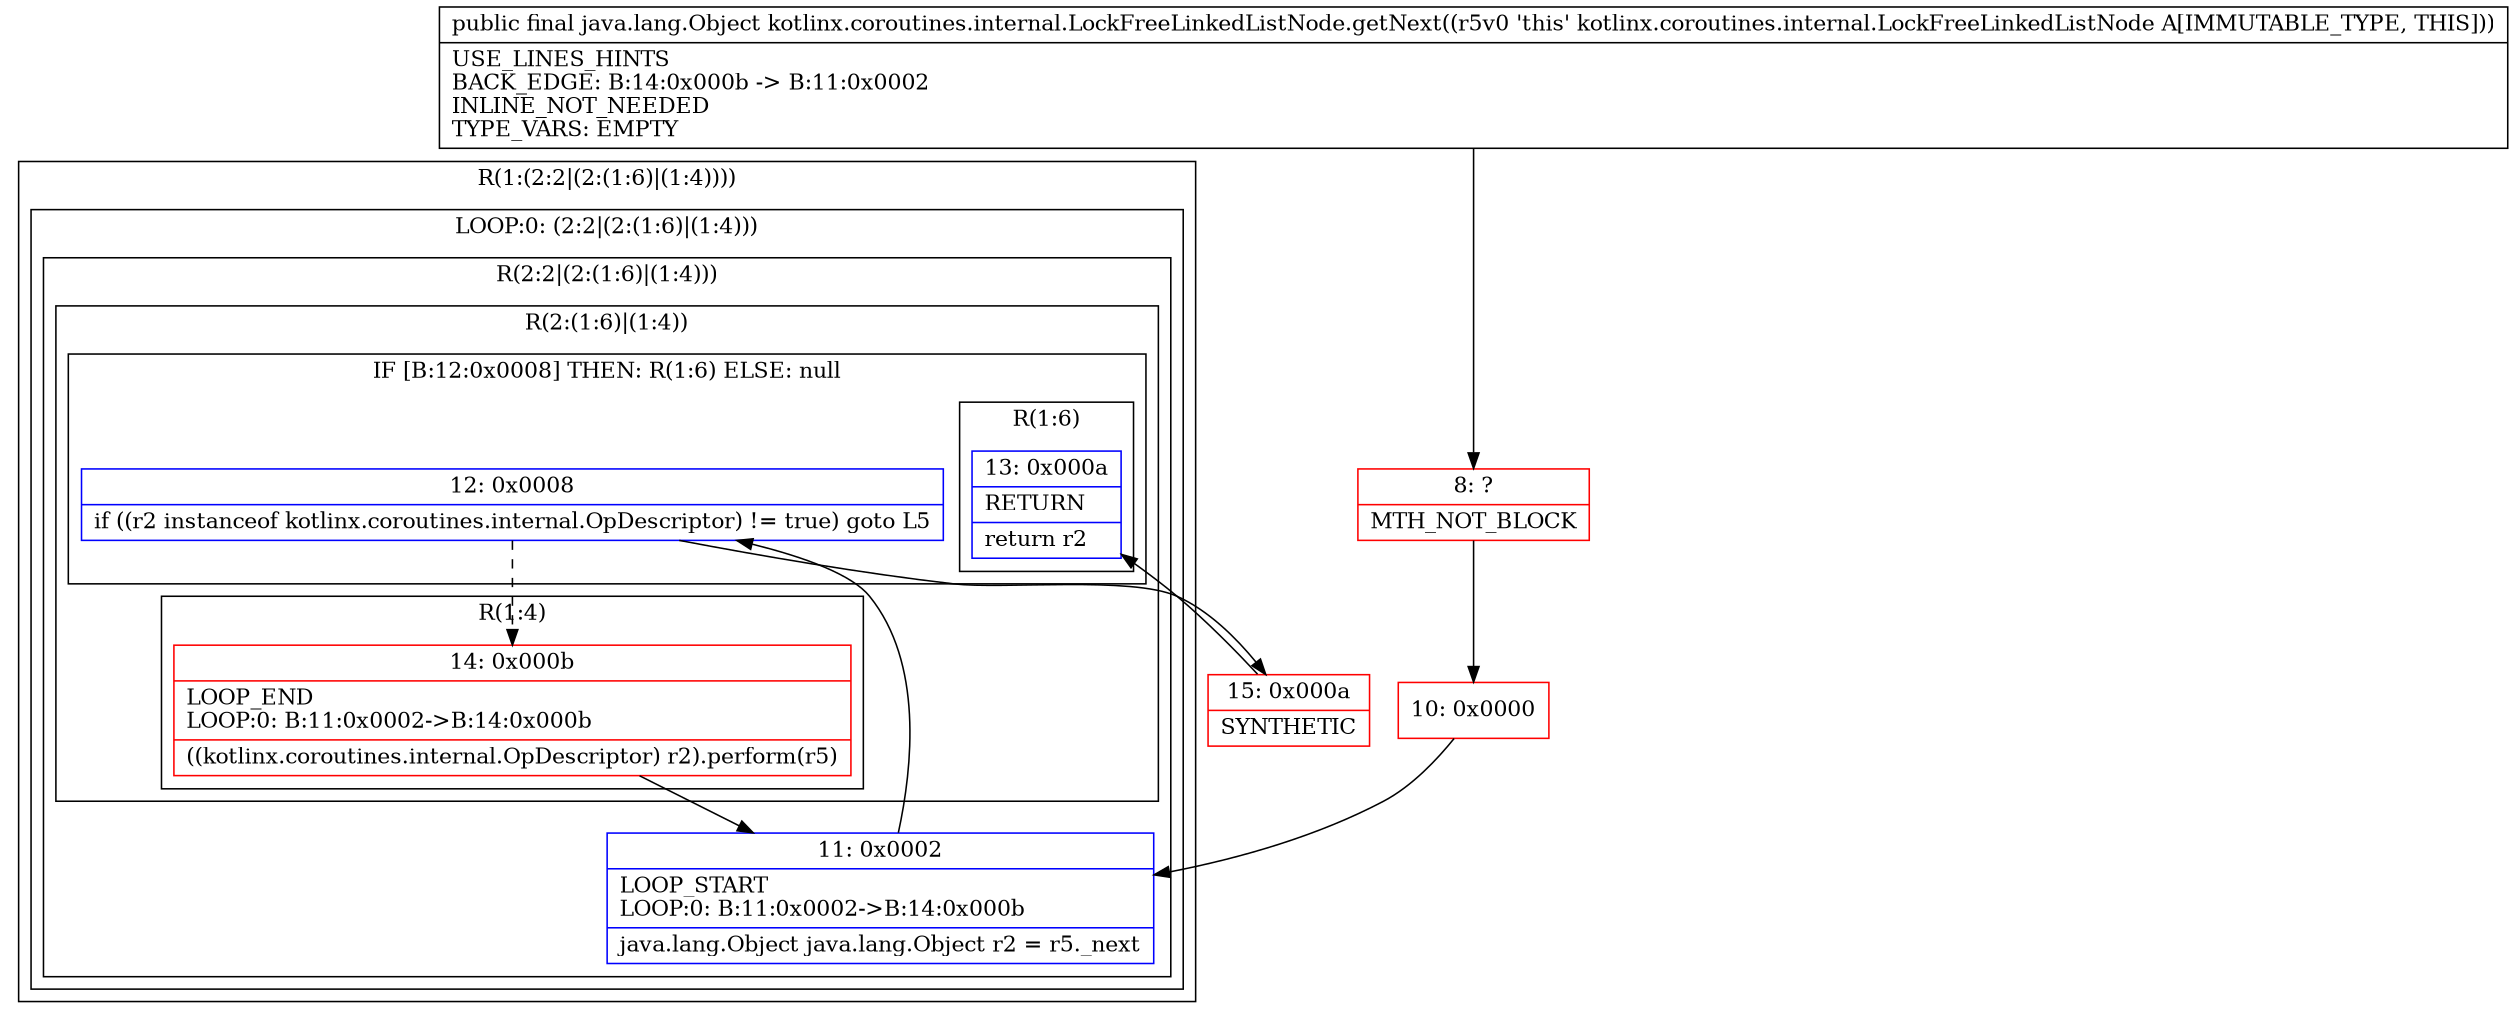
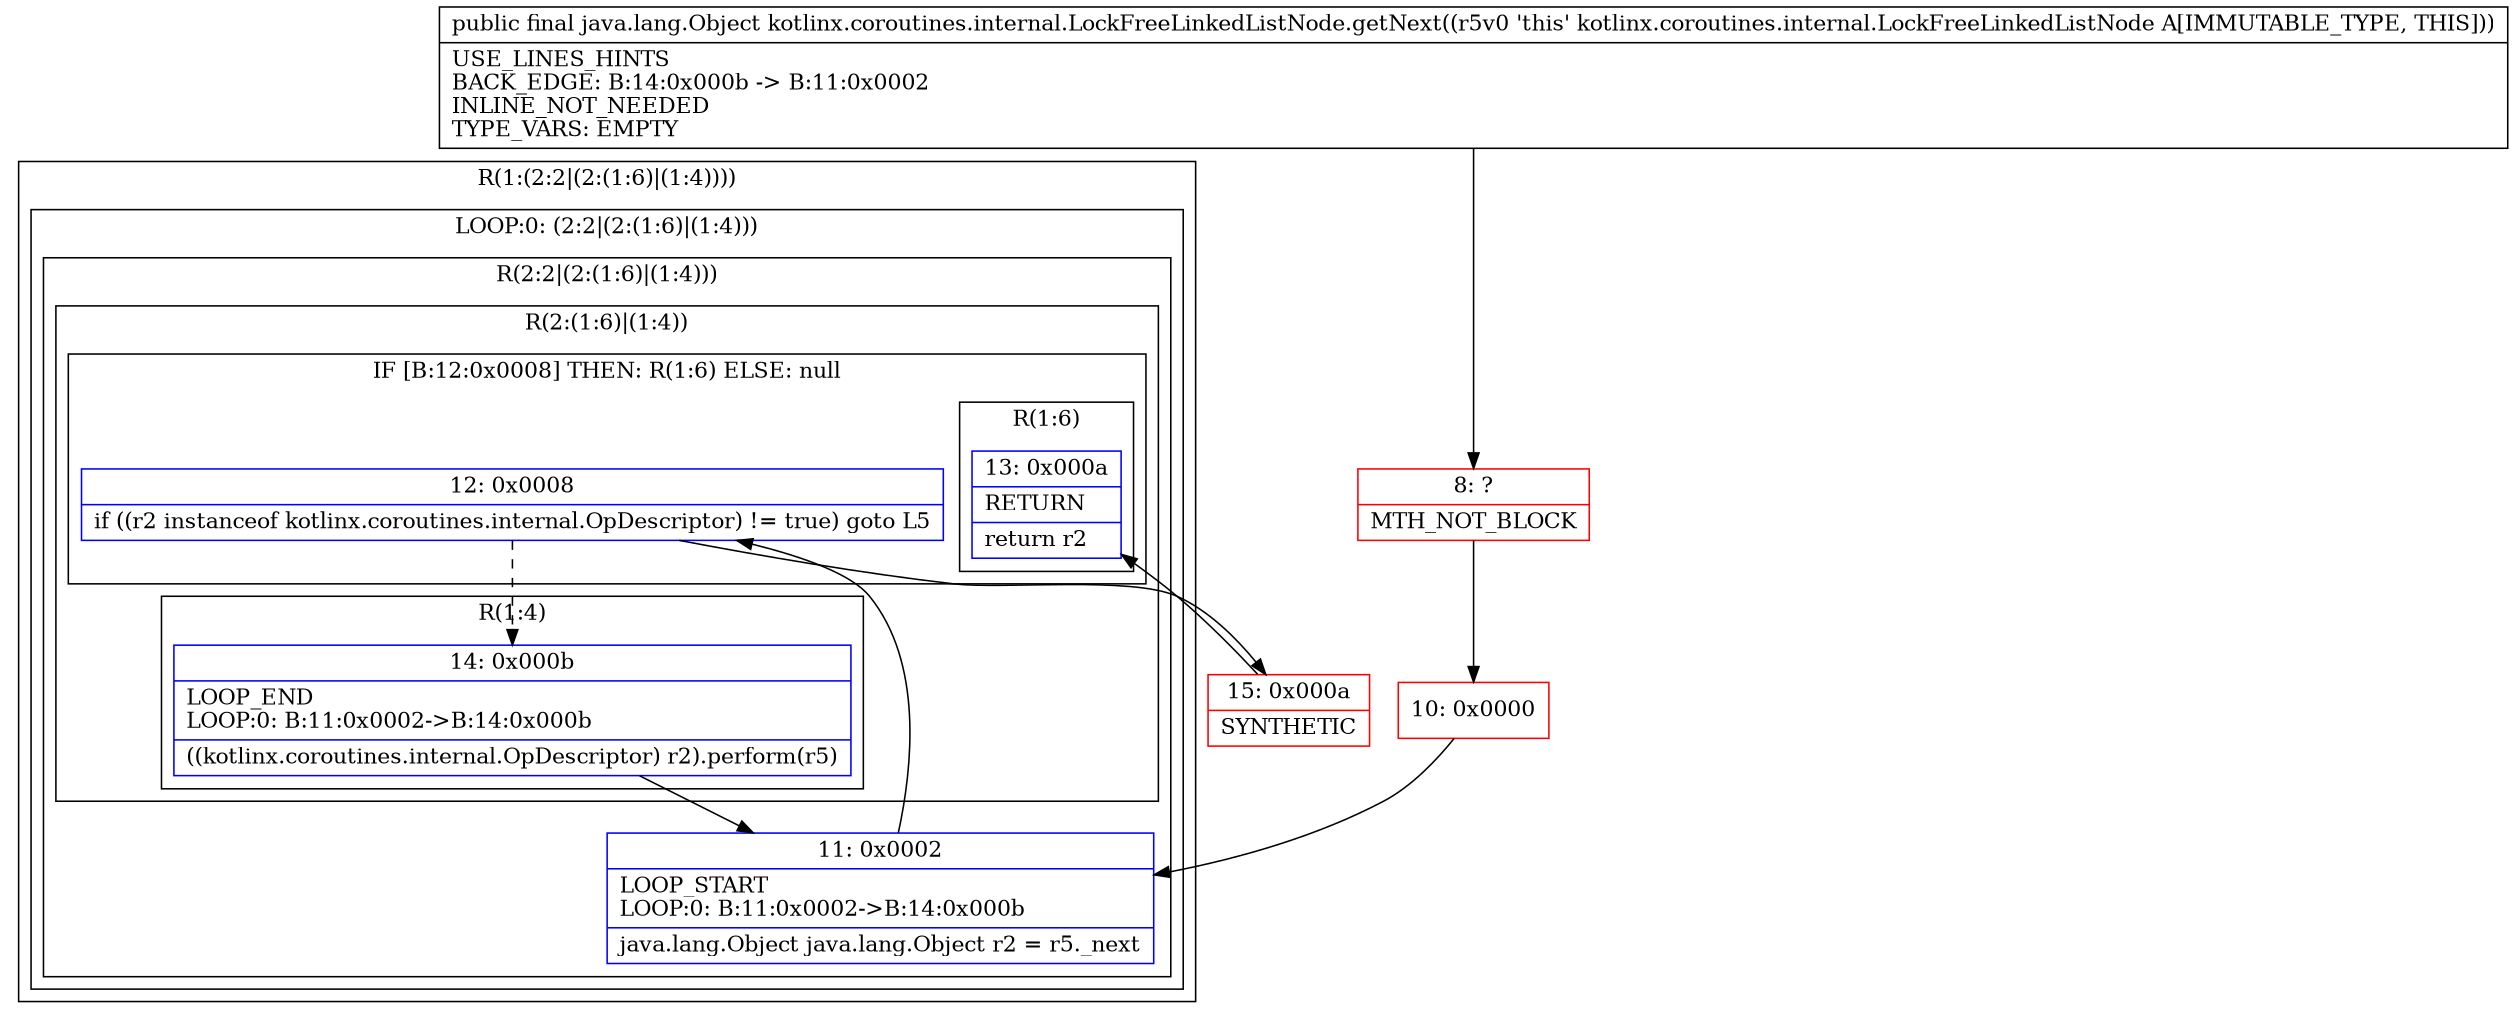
node "14: 0x000b": color red -> blue
